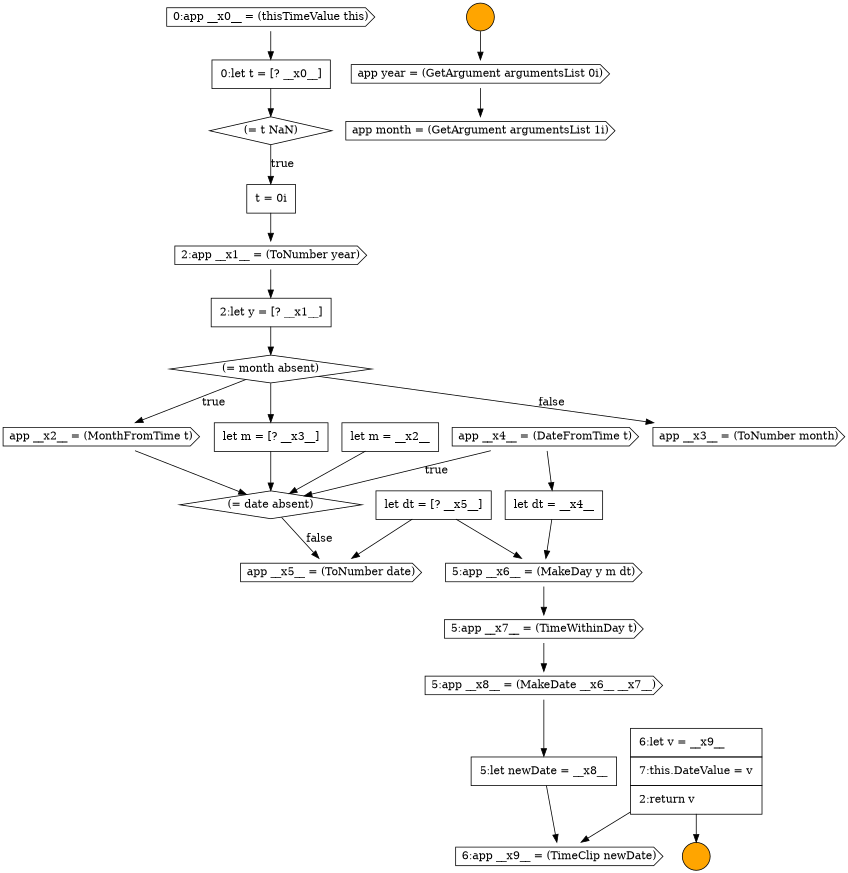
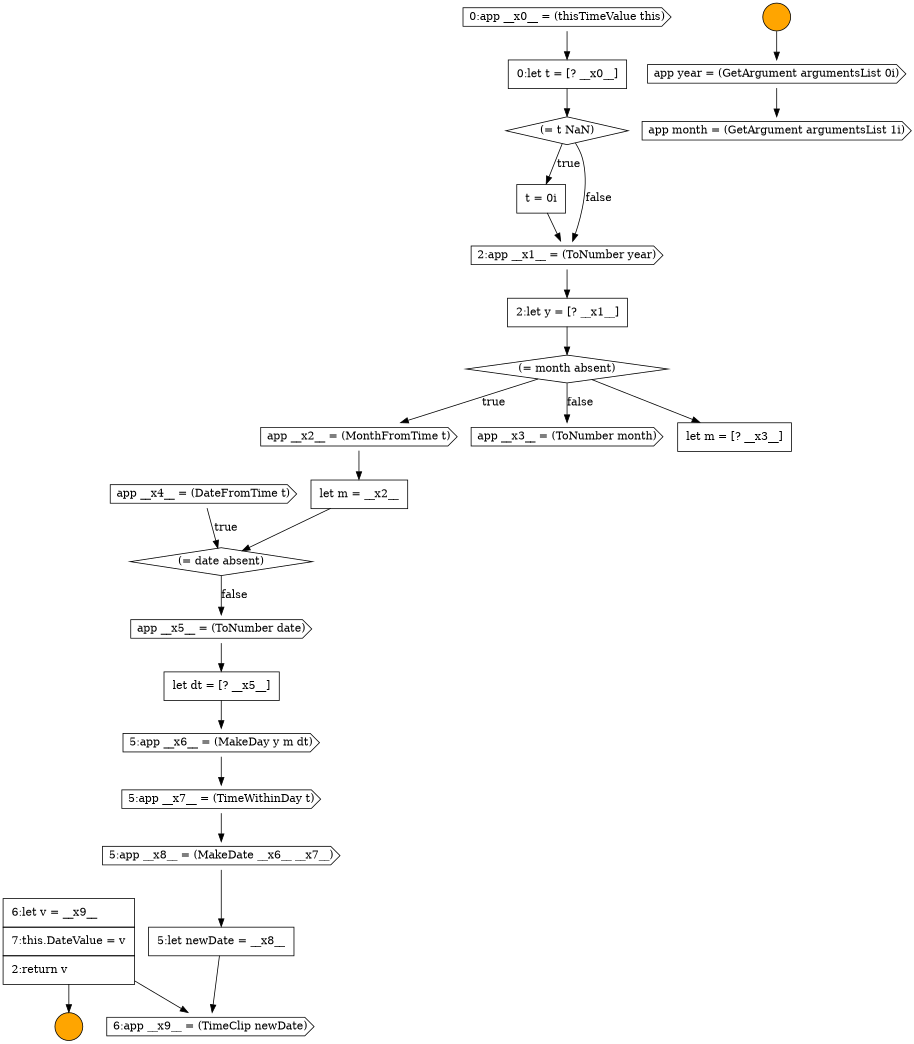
edge "(= t NaN)" -> "2:app __x1__ = (ToNumber year)": added, label "false"
edge "let m = [? __x3__]" -> "(= date absent)": removed
edge "app __x2__ = (MonthFromTime t)" -> "(= date absent)": now "app __x2__ = (MonthFromTime t)" -> "let m = __x2__"
node "let dt = __x4__": removed
edge "let dt = [? __x5__]" -> "app __x5__ = (ToNumber date)": reversed
